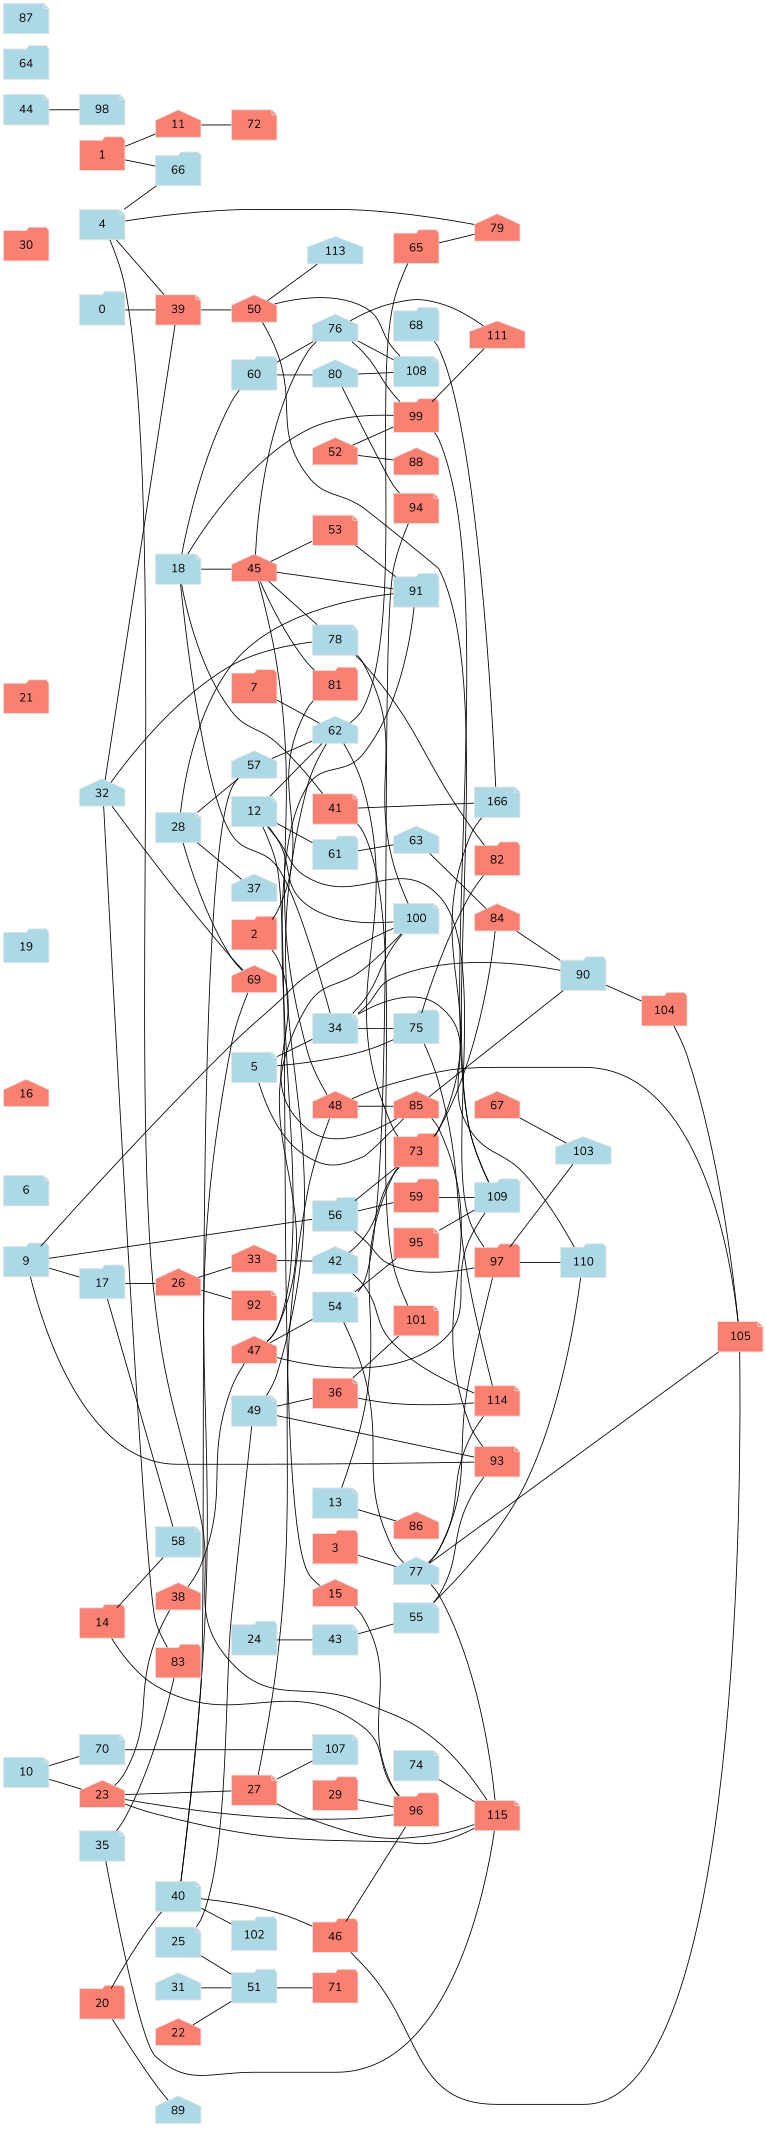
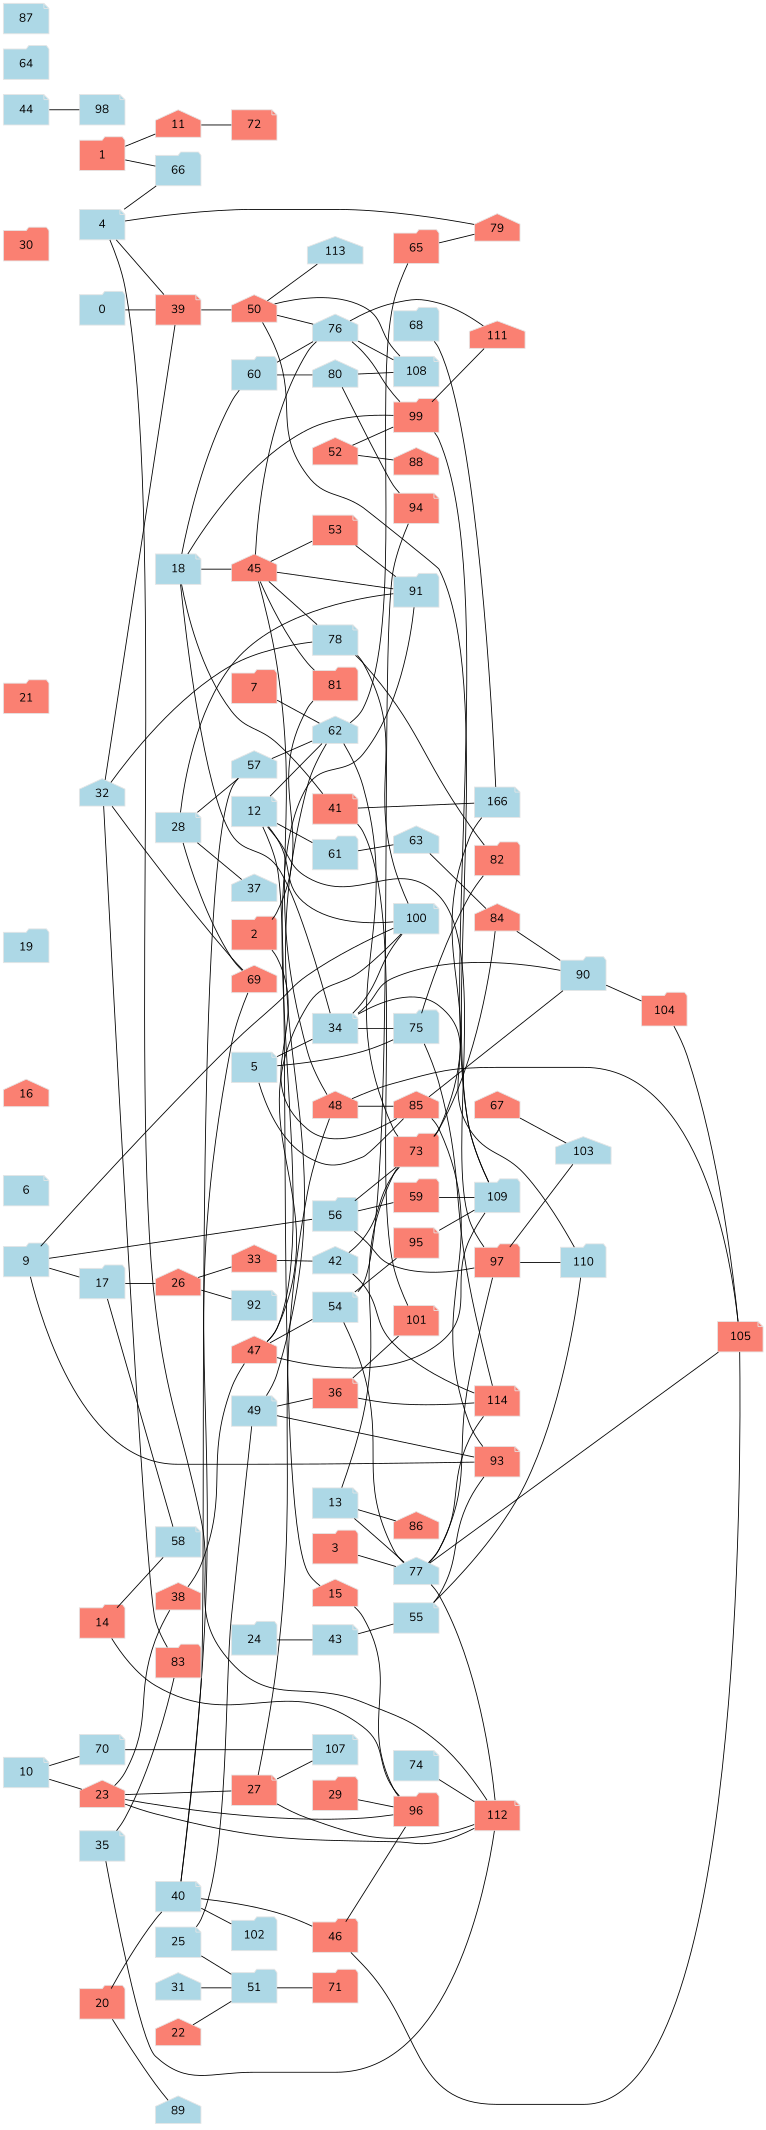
edge "50" -- "76": added
node "92": fillcolor salmon -> lightblue
edge "13" -- "77": added
node "115": label "115" -> "112"
